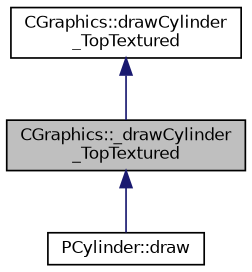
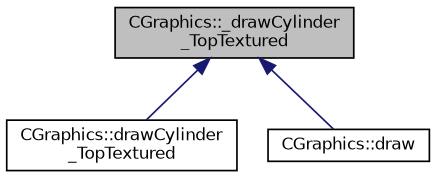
edge "CGraphics::_drawCylinder _TopTextured" -> "CGraphics::drawCylinder _TopTextured": reversed
node "PCylinder::draw": label "PCylinder::draw" -> "CGraphics::draw"
